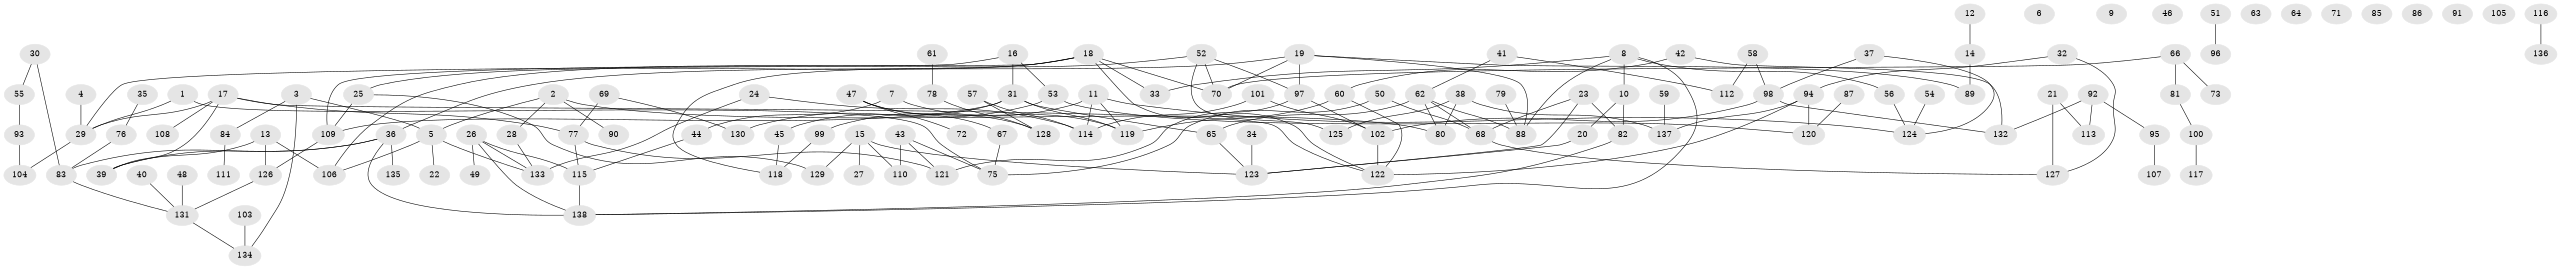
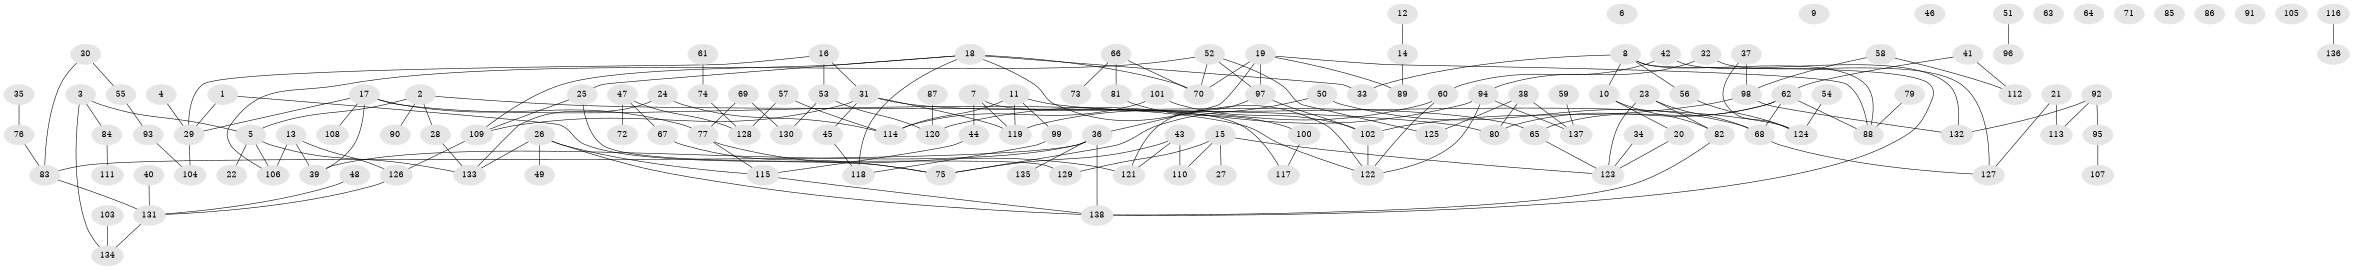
node "78": label "78" -> "74"
edge "7" -- "117": added
